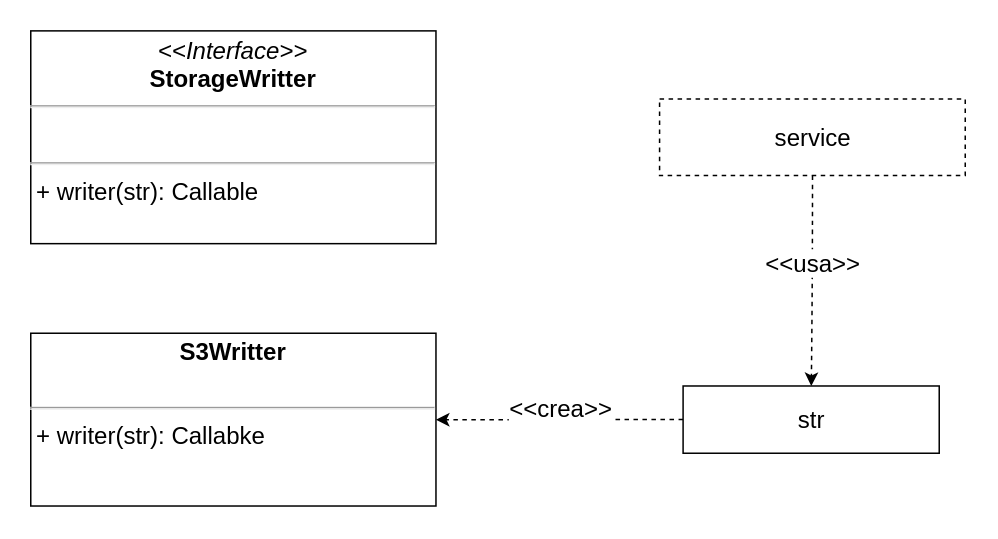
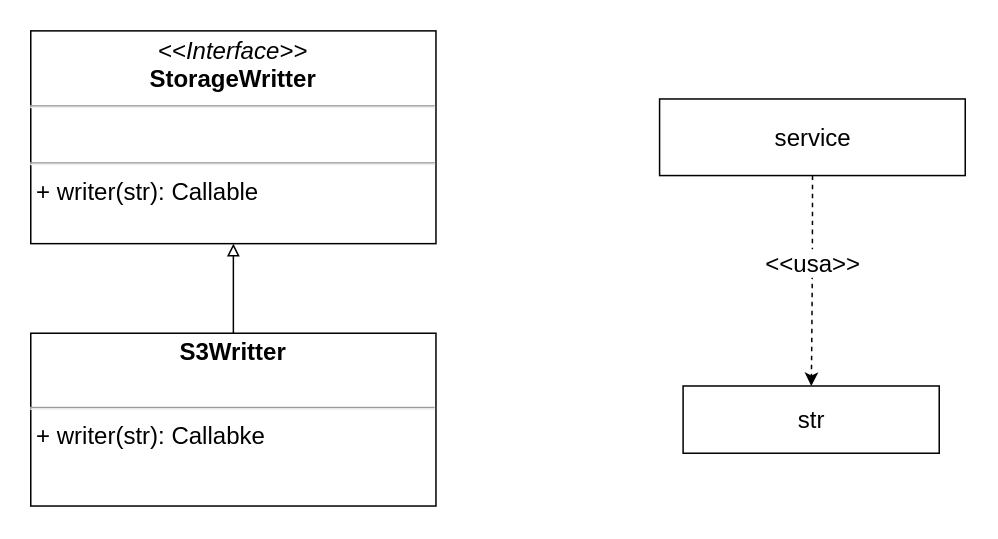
node "service": style dashed -> solid
edge "S3Writter + writer(str): Callabke" -> "<<Interface>>StorageWritter + writer(str): Callable": added
edge "str" -> "S3Writter + writer(str): Callabke": removed, label "<<crea>>"
